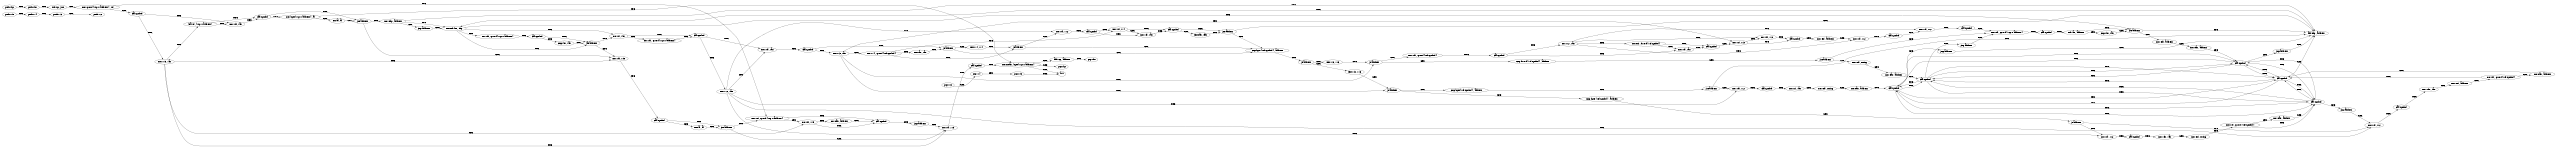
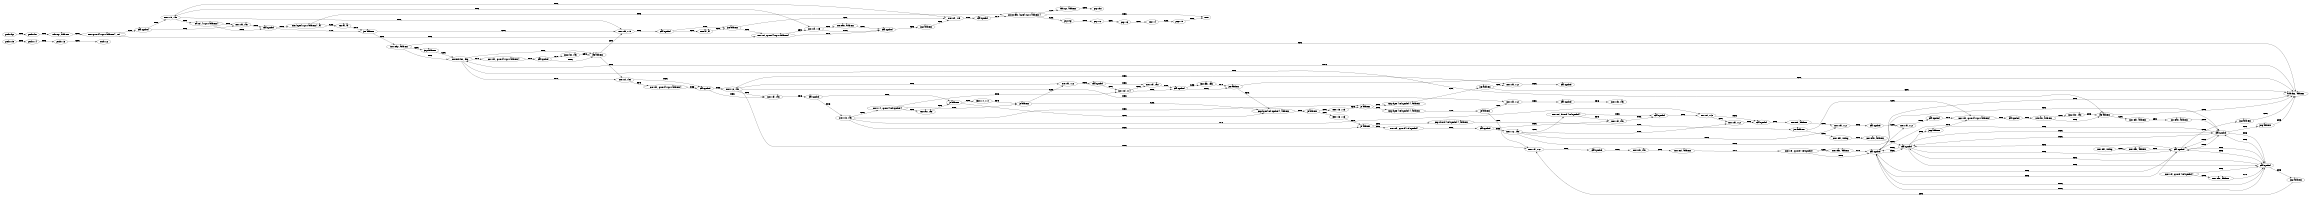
node "sub rsp , jne": label "sub rsp , jne" -> "sub rsp , address"
node "pop r12": added
node "add": label "add" -> "retn"
node "mov rsi , rax": removed
node "mov esi , string": removed
